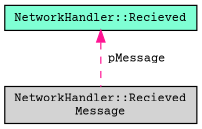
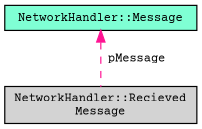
node "NetworkHandler::Recieved": label "NetworkHandler::Recieved" -> "NetworkHandler::Message"
